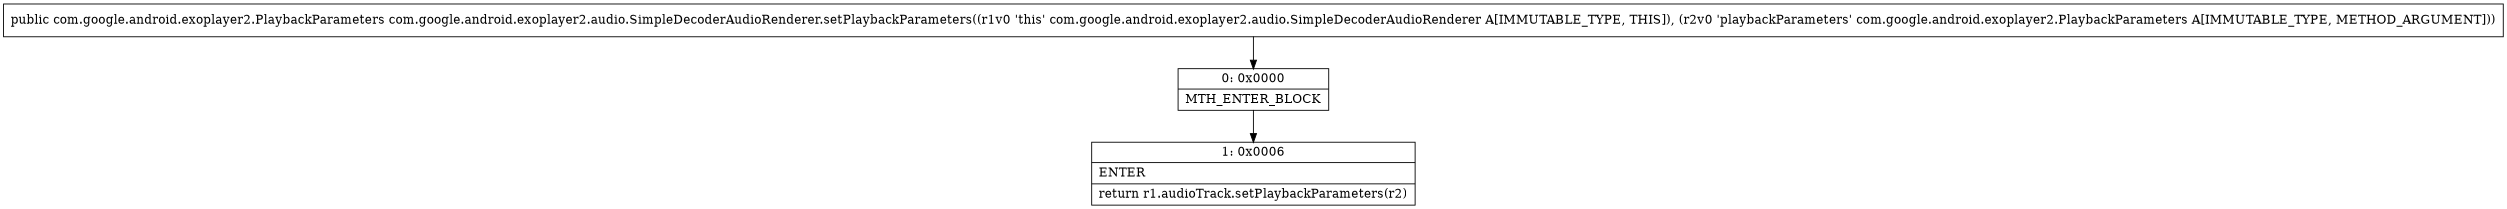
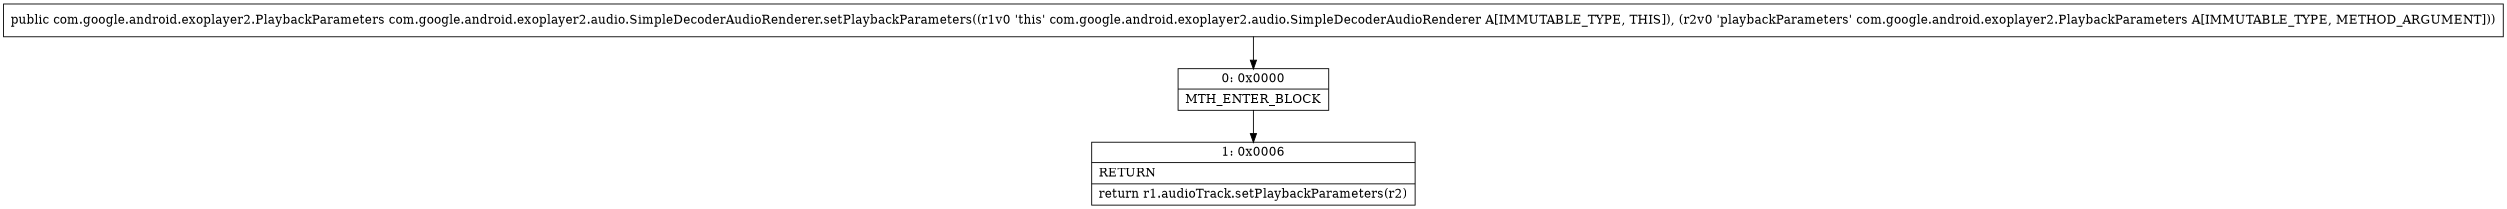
node "1: 0x0006": text "ENTER" -> "RETURN"
